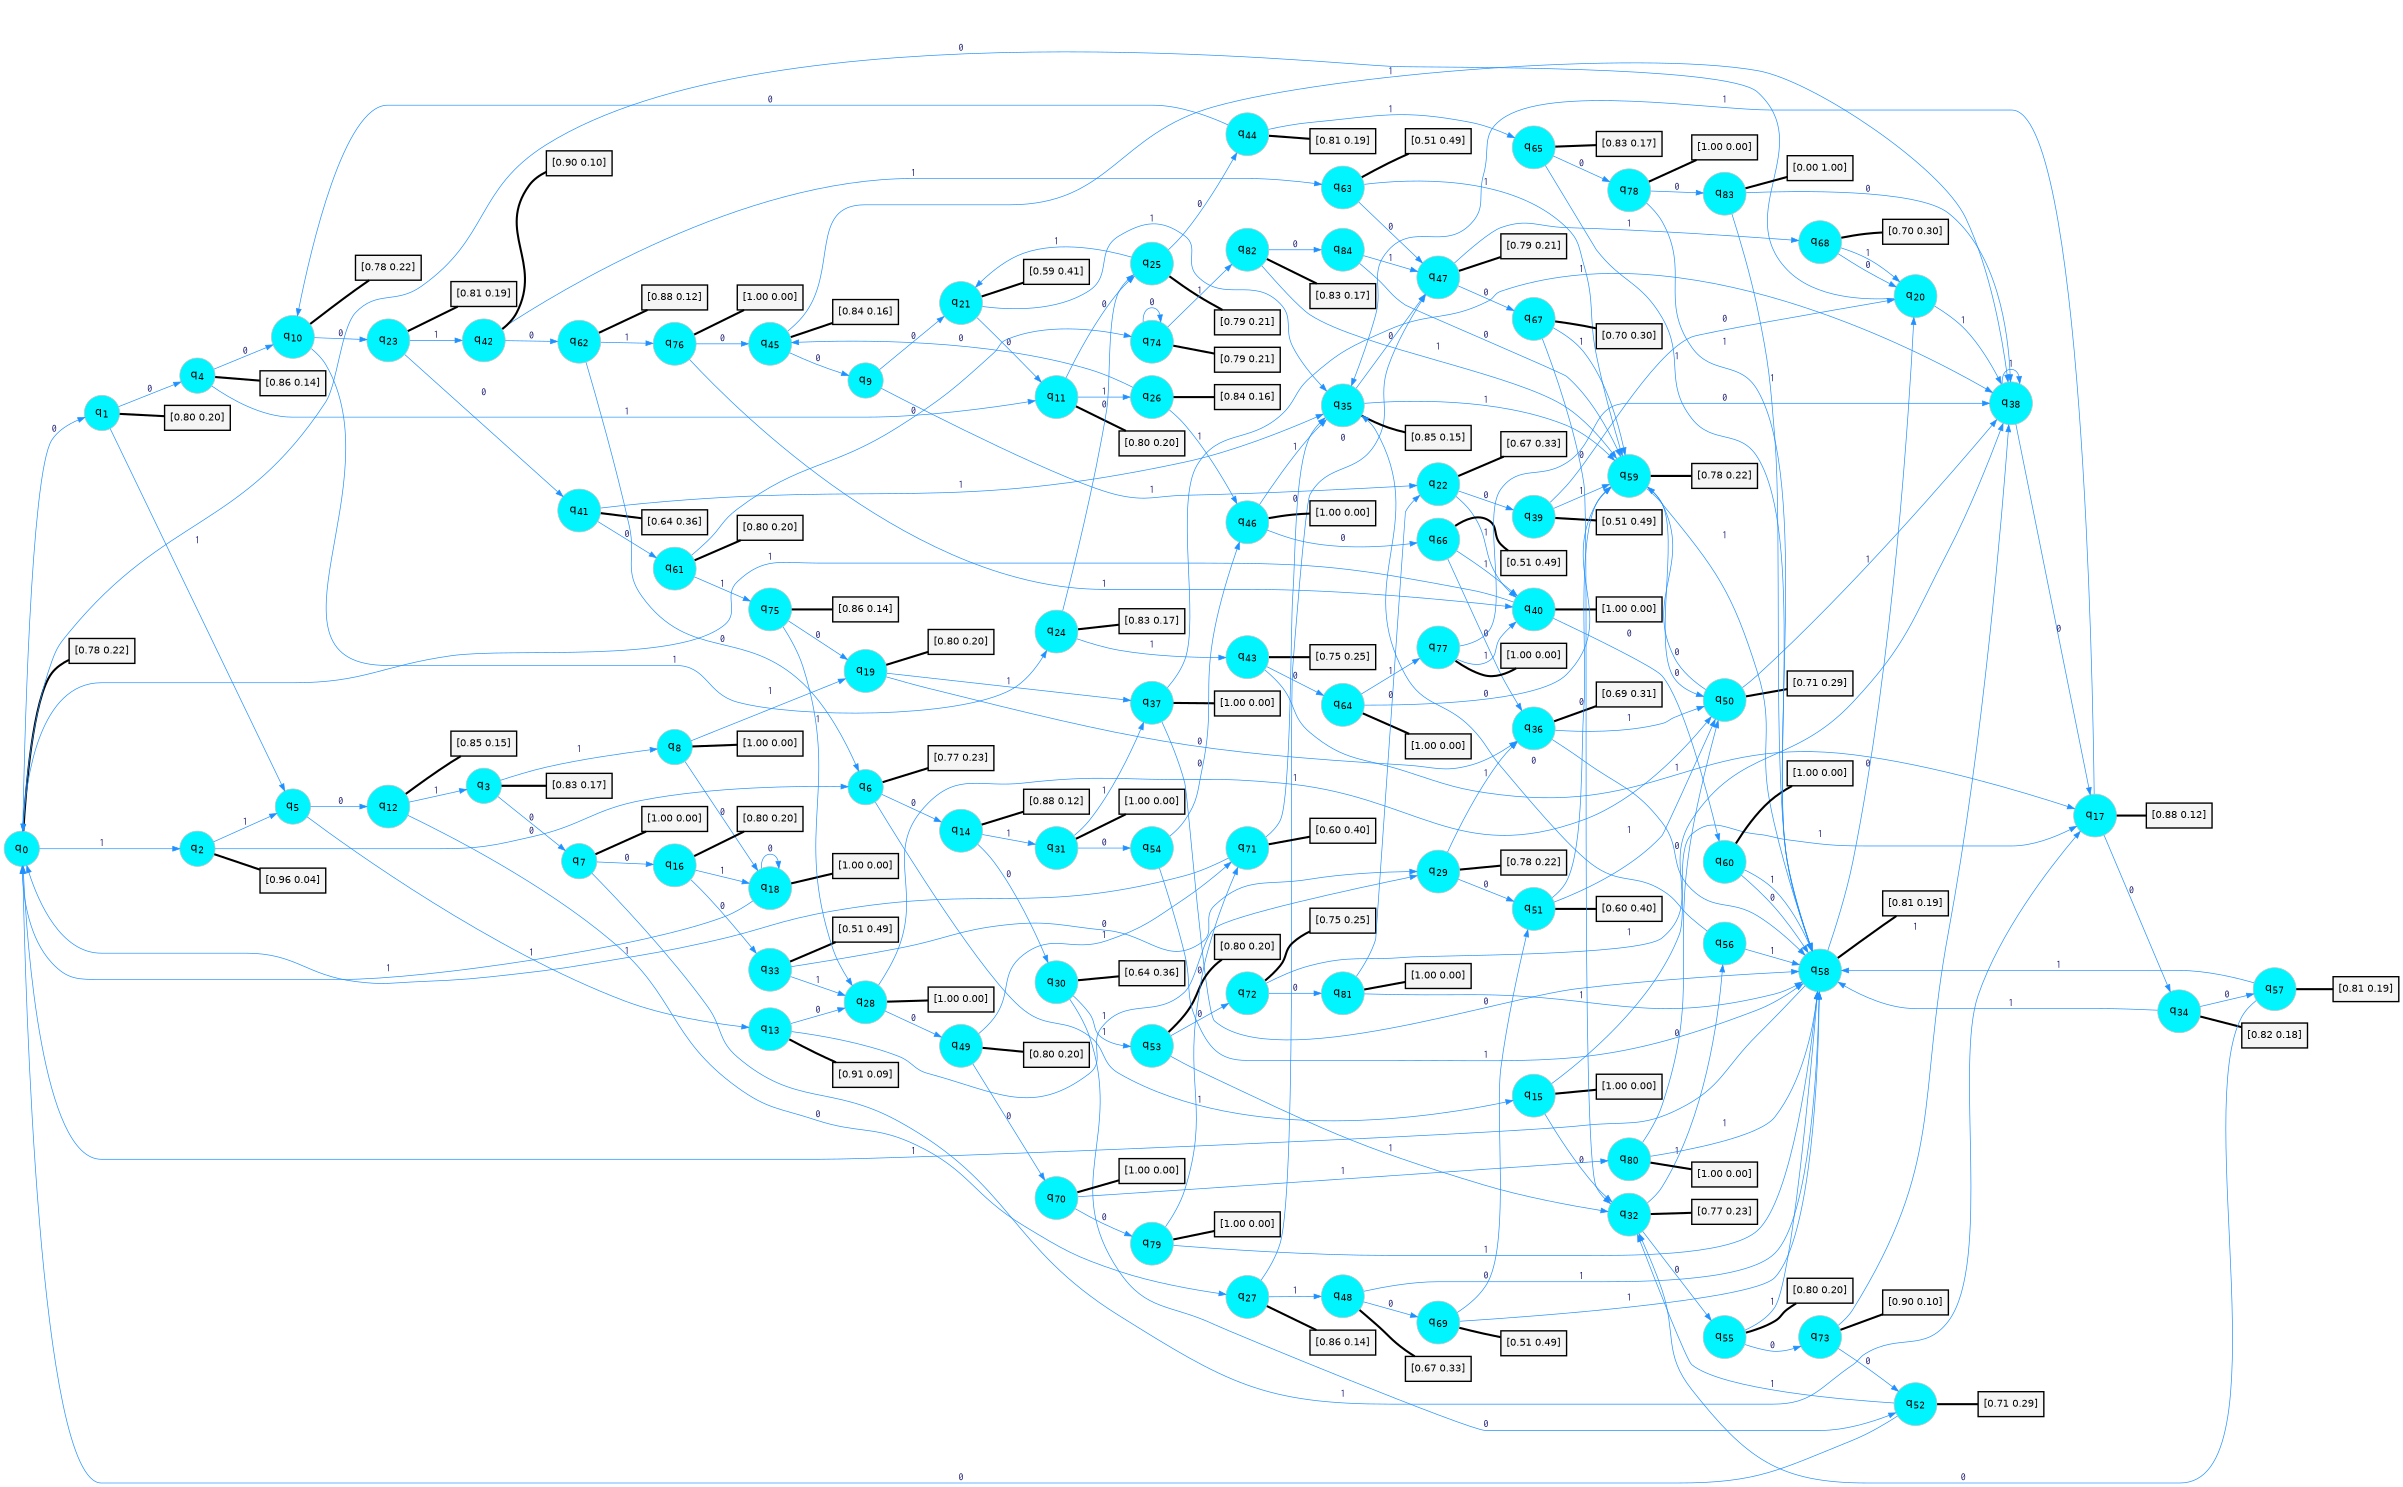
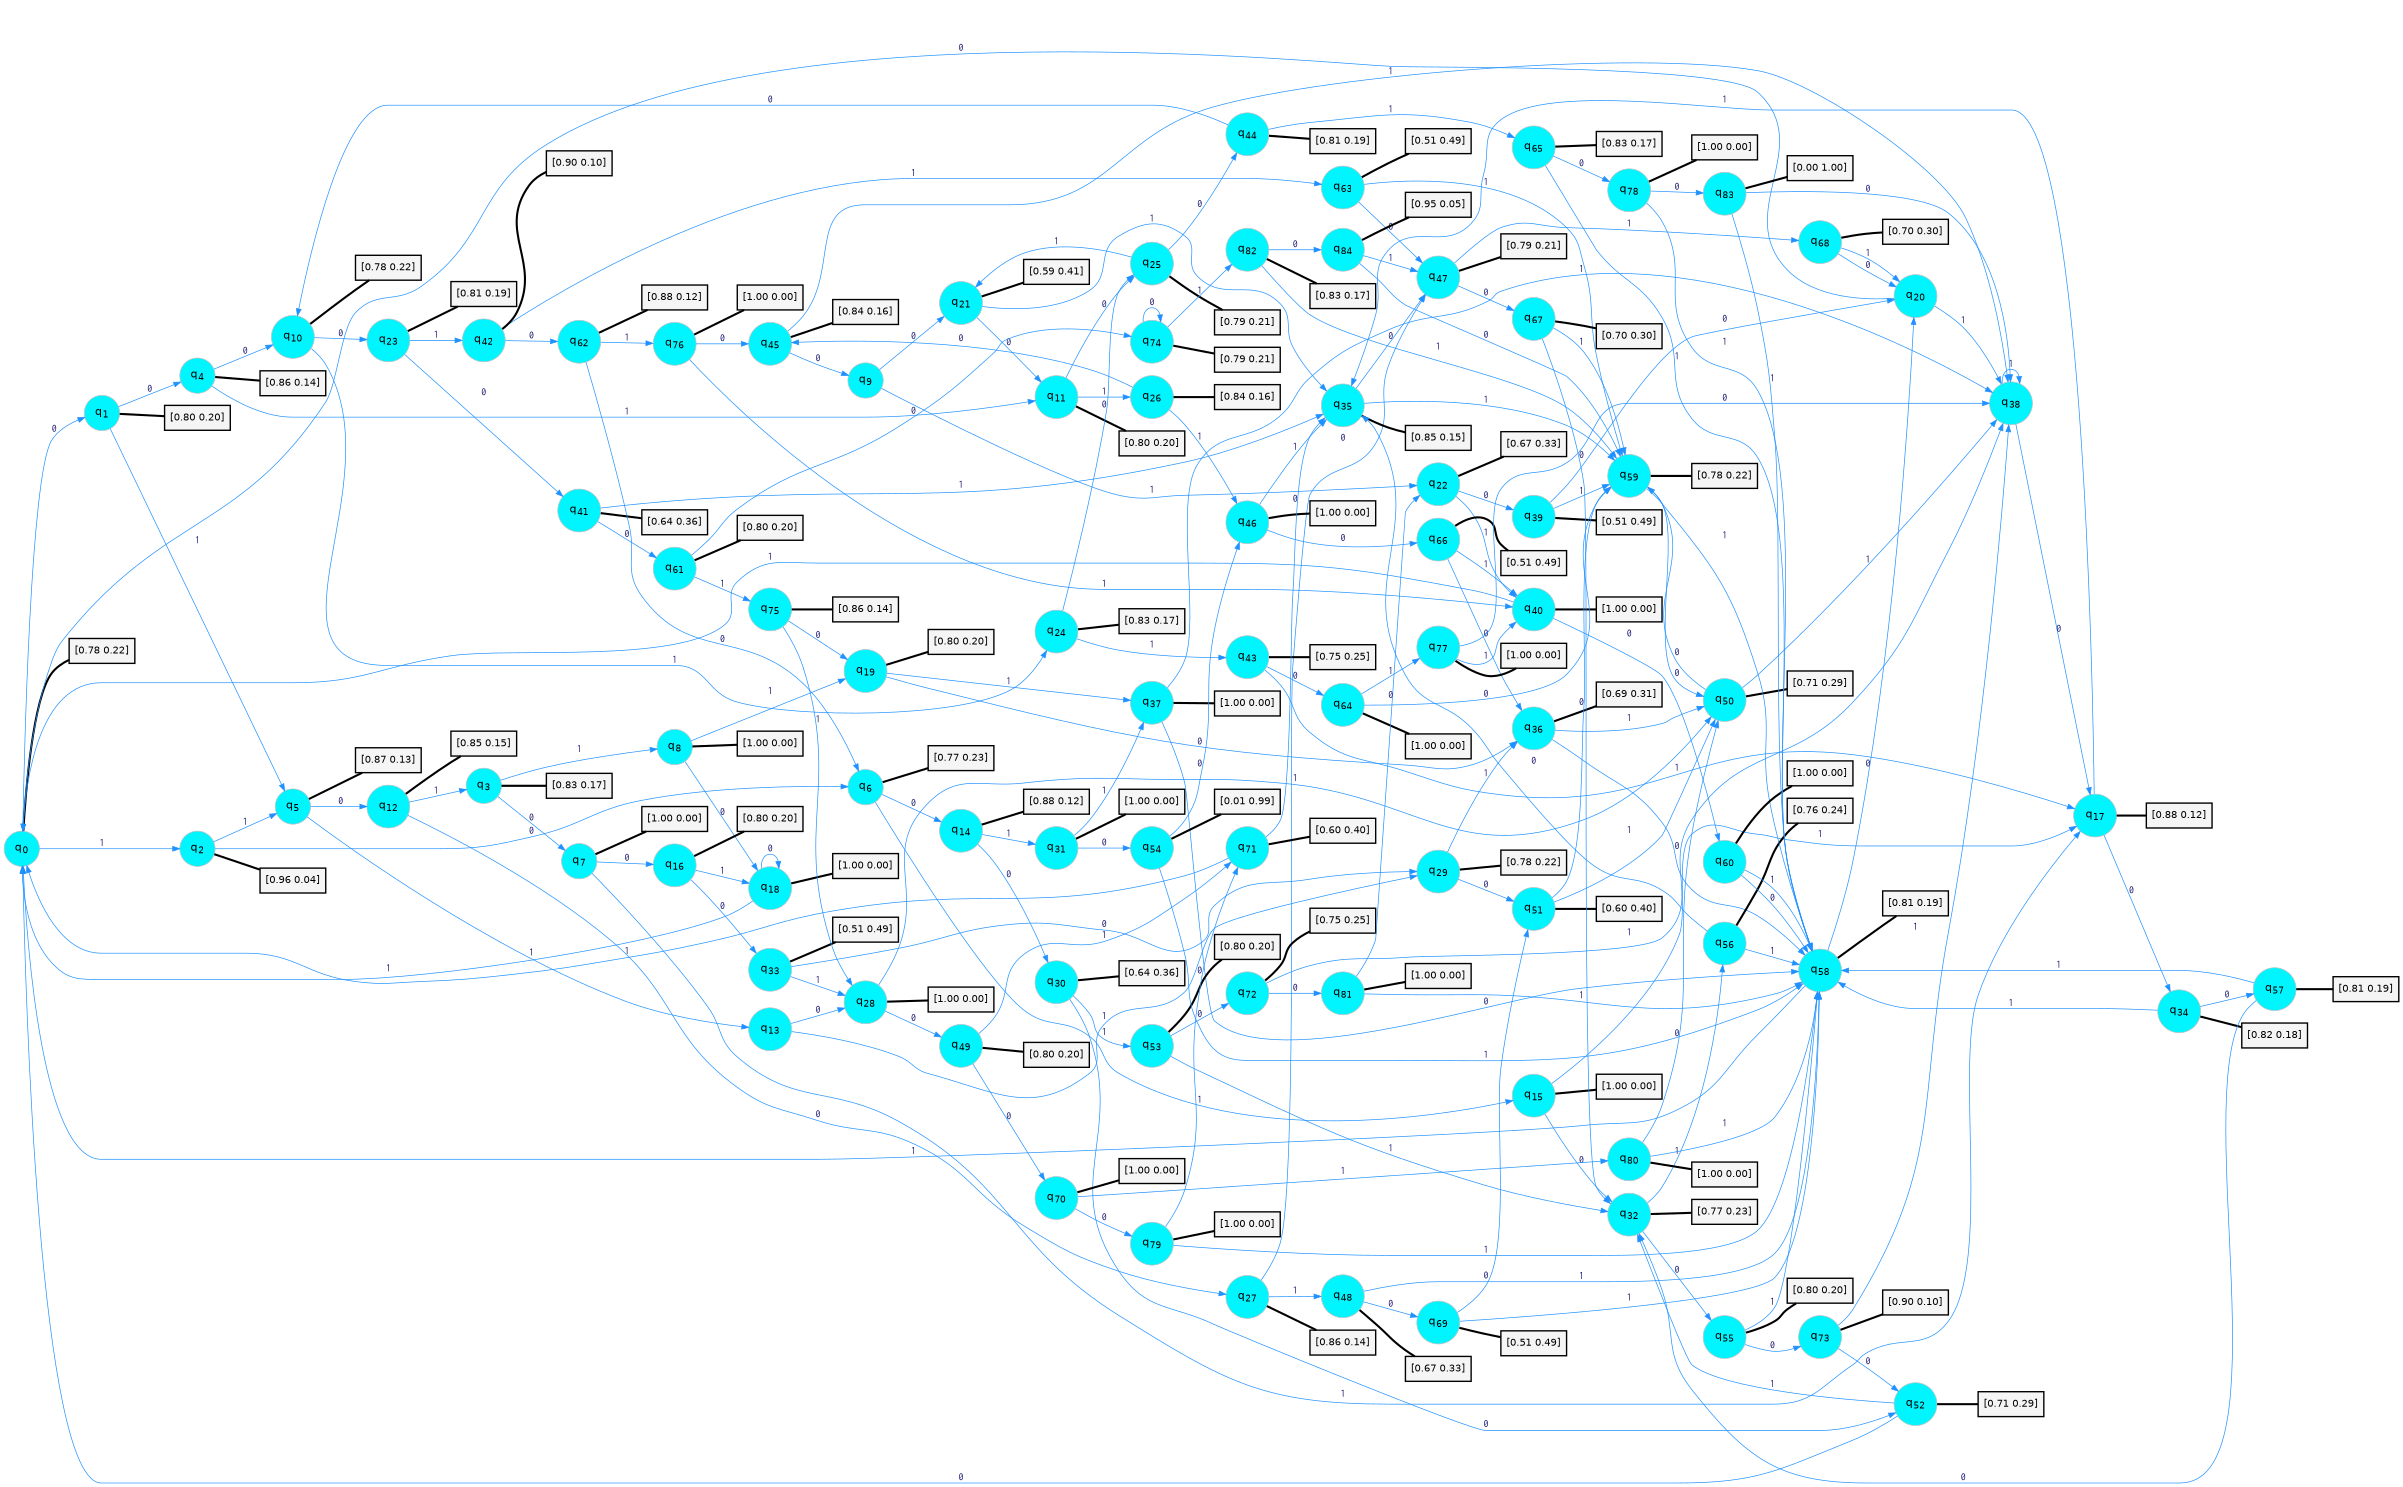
node "[0.95 0.05]": added
node "[0.87 0.13]": added
node "[0.01 0.99]": added
node "[0.76 0.24]": added
node "[0.91 0.09]": removed
